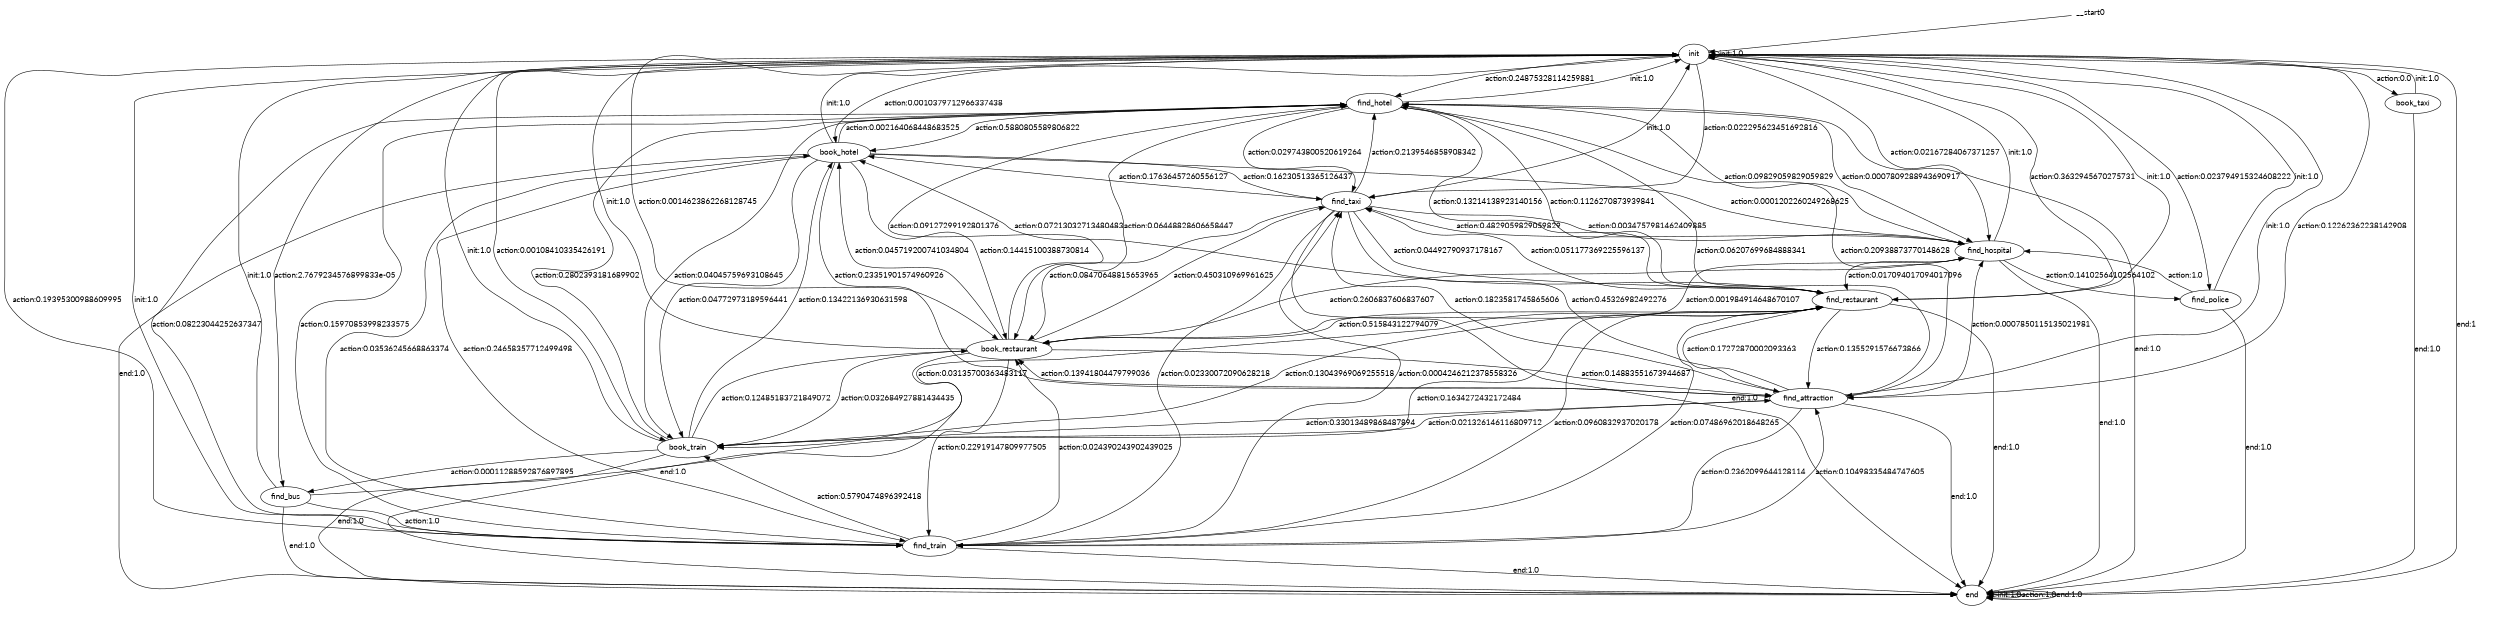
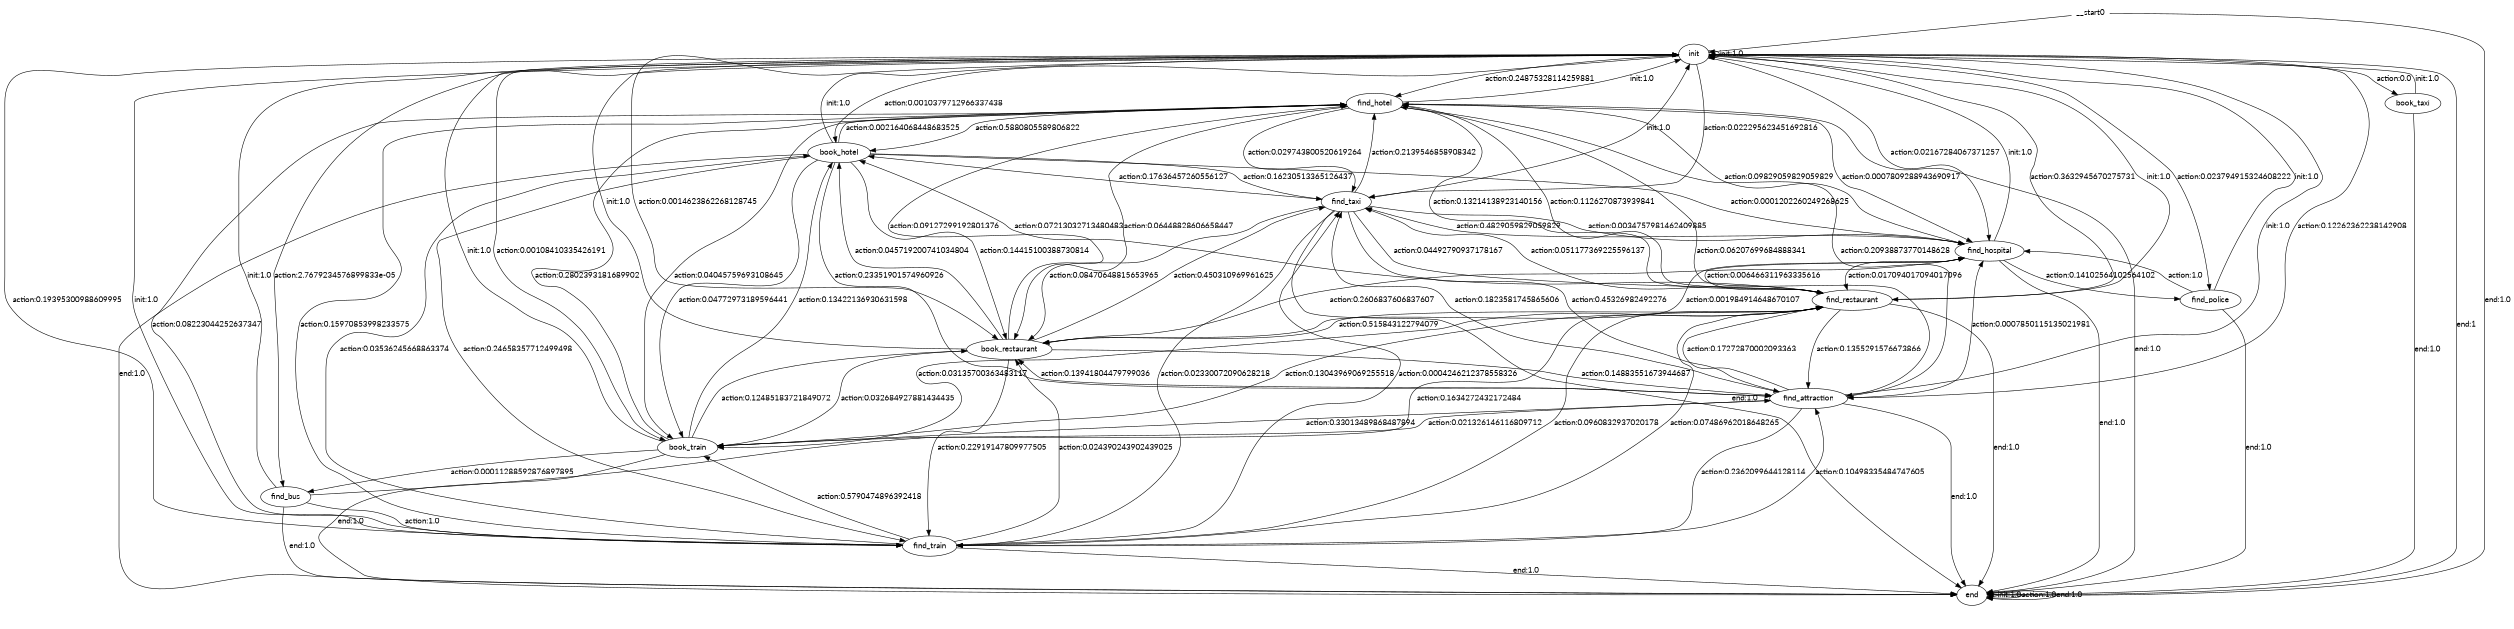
edge "find_restaurant" -> "find_hospital": added, label "action:0.006466311963335616"
edge "book_restaurant" -> "end": now "__start0" -> "end"
